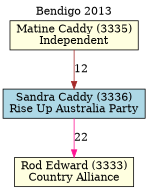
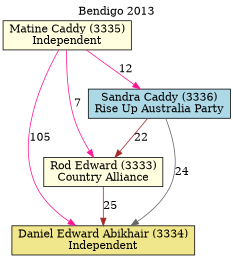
edge "Matine Caddy (3335) Independent" -> "Sandra Caddy (3336) Rise Up Australia Party": color brown -> deeppink
edge "Matine Caddy (3335) Independent" -> "Rod Edward (3333) Country Alliance": added, label "7"
edge "Sandra Caddy (3336) Rise Up Australia Party" -> "Rod Edward (3333) Country Alliance": color deeppink -> brown
node "Daniel Edward Abikhair (3334) Independent": added
